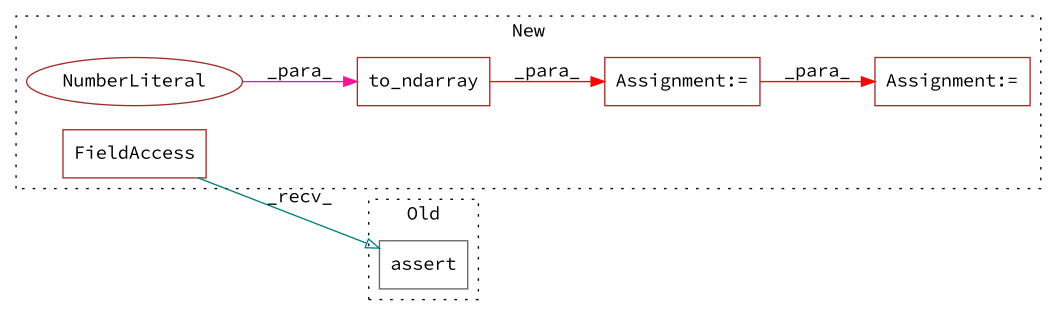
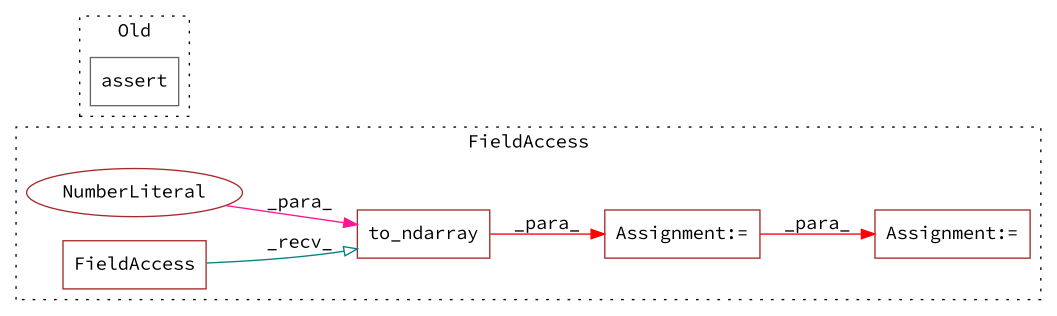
cluster "New": label "New" -> "FieldAccess"
edge "FieldAccess" -> "assert": now "FieldAccess" -> "to_ndarray"
